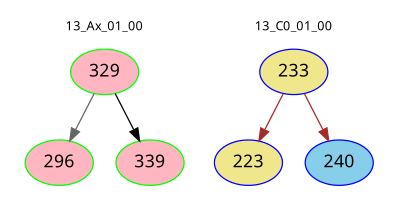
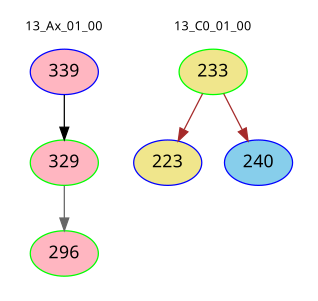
node "233": color blue -> green
edge "329" -> "339": reversed
node "339": color green -> blue
